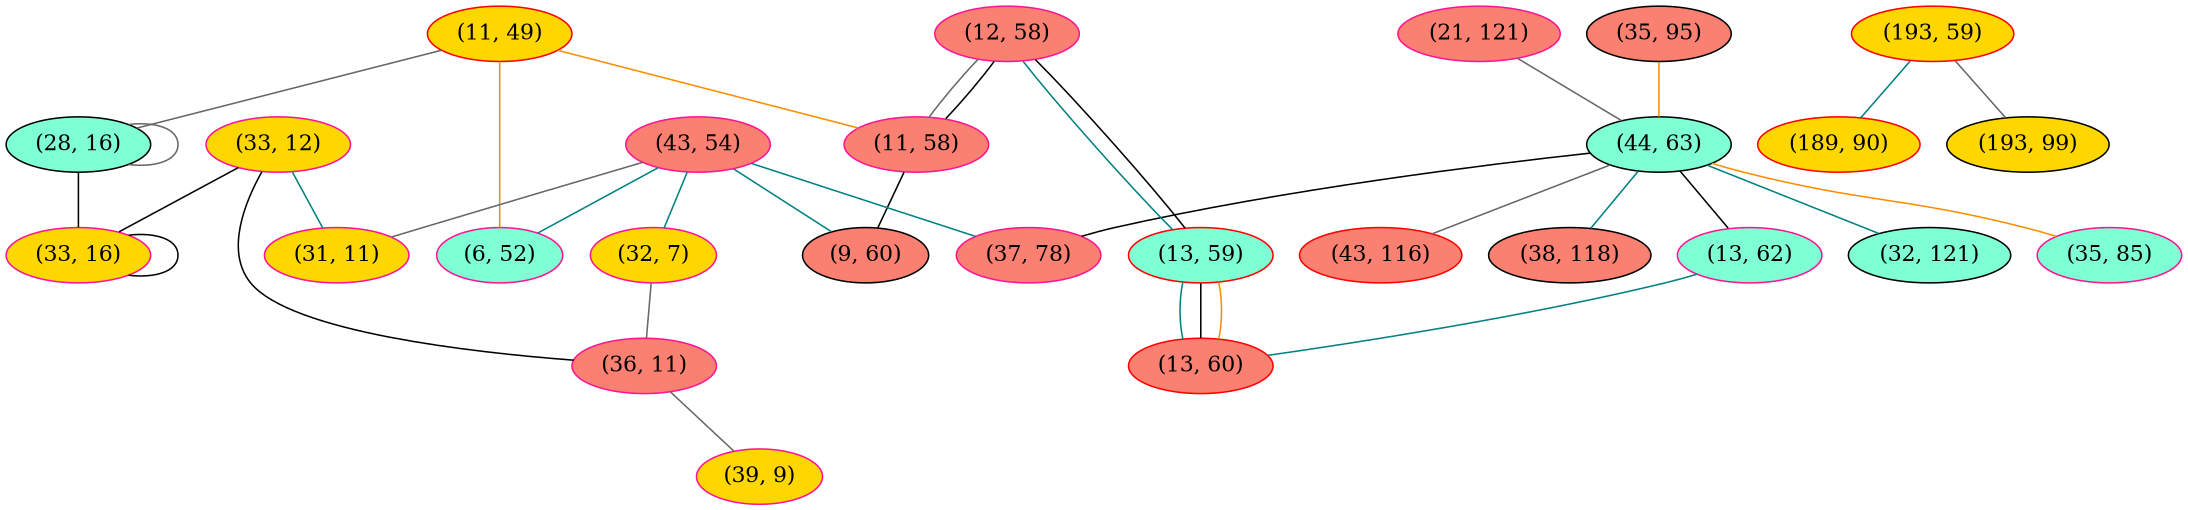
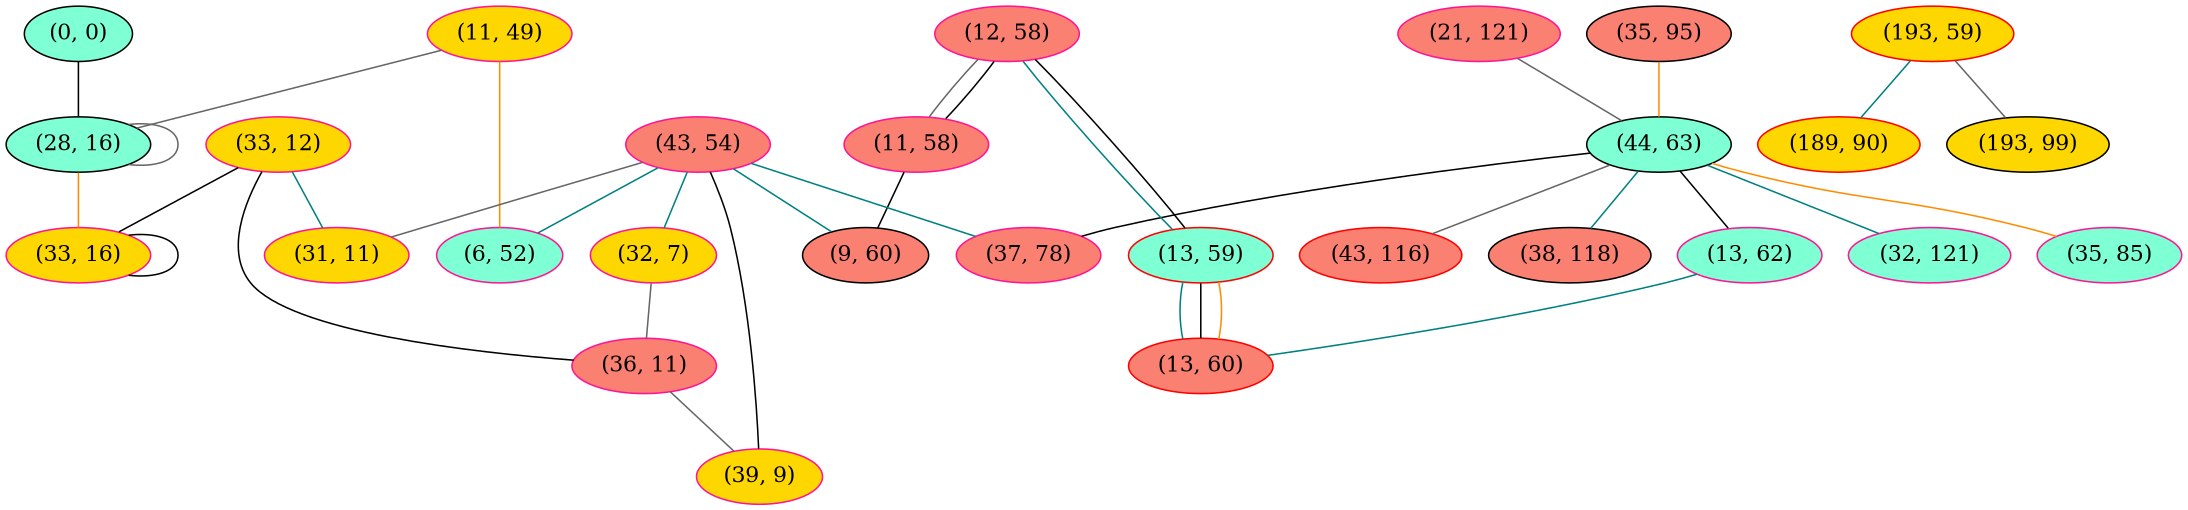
node "(0, 0)": added
node "(11, 49)": color red -> deeppink
edge "(11, 49)" -- "(11, 58)": removed
edge "(28, 16)" -- "(33, 16)": color black -> darkorange
node "(32, 121)": color black -> deeppink
edge "(43, 54)" -- "(39, 9)": added
